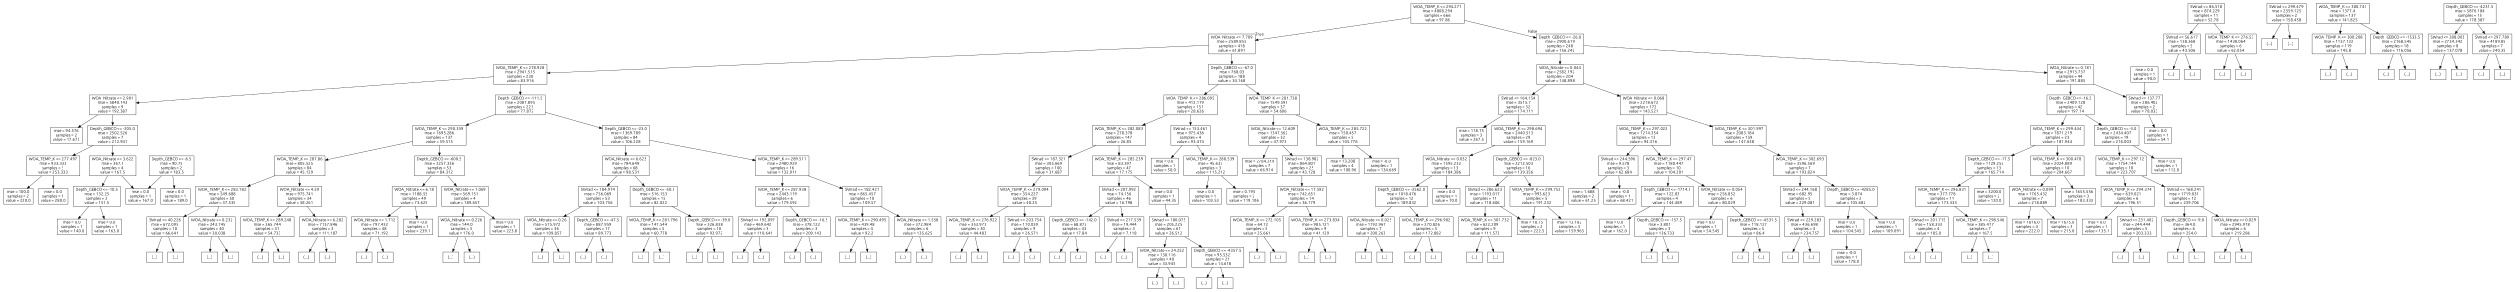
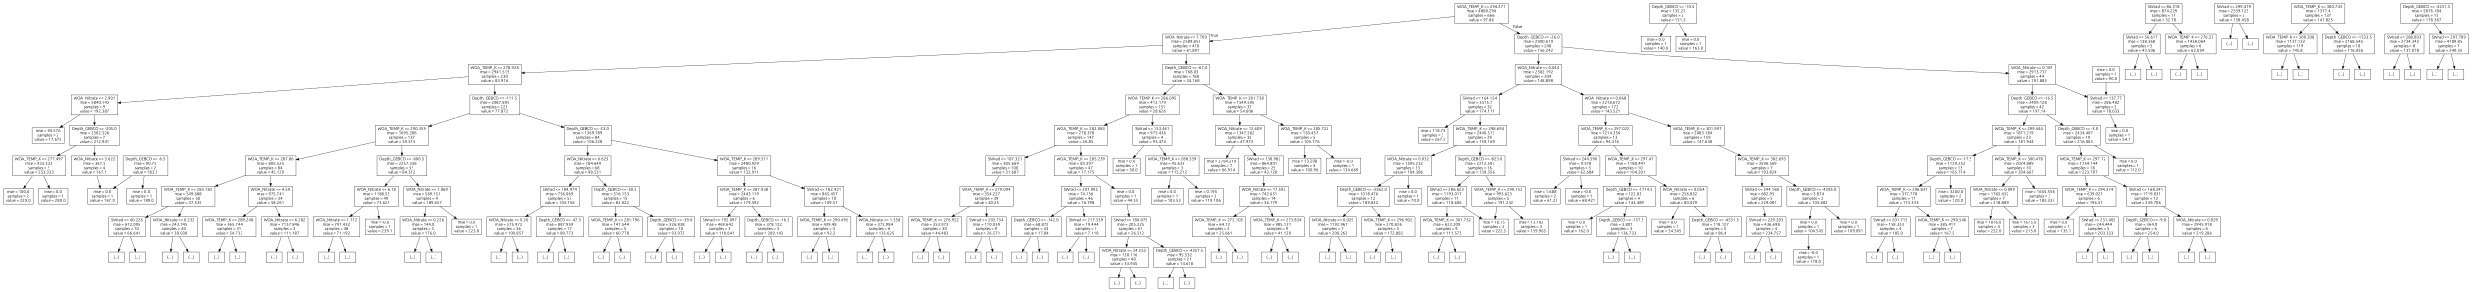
edge "WOA_Nitrate <= 3.622 mse = 367.5 samples = 4 value = 167.5" -> "Depth_GEBCO <= -10.5 mse = 132.25 samples = 2 value = 151.5": removed
